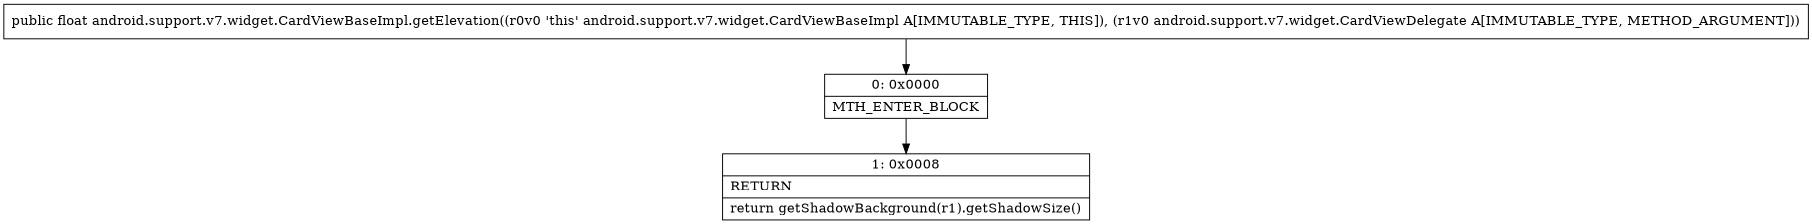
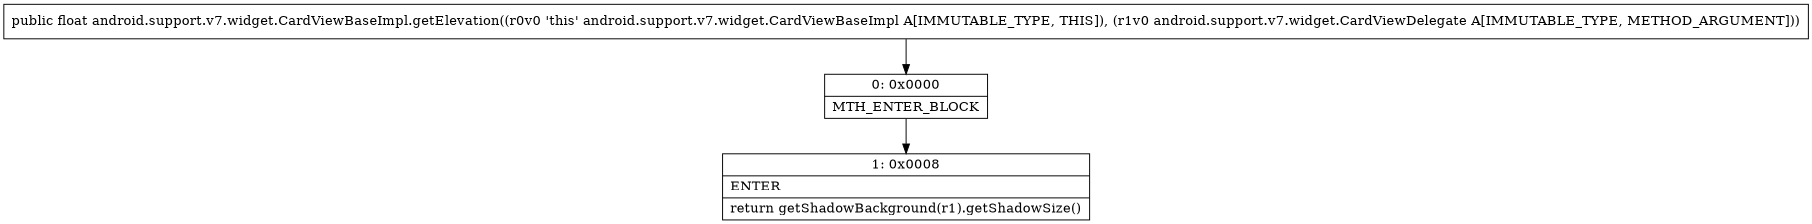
node "1: 0x0008": text "RETURN" -> "ENTER"
